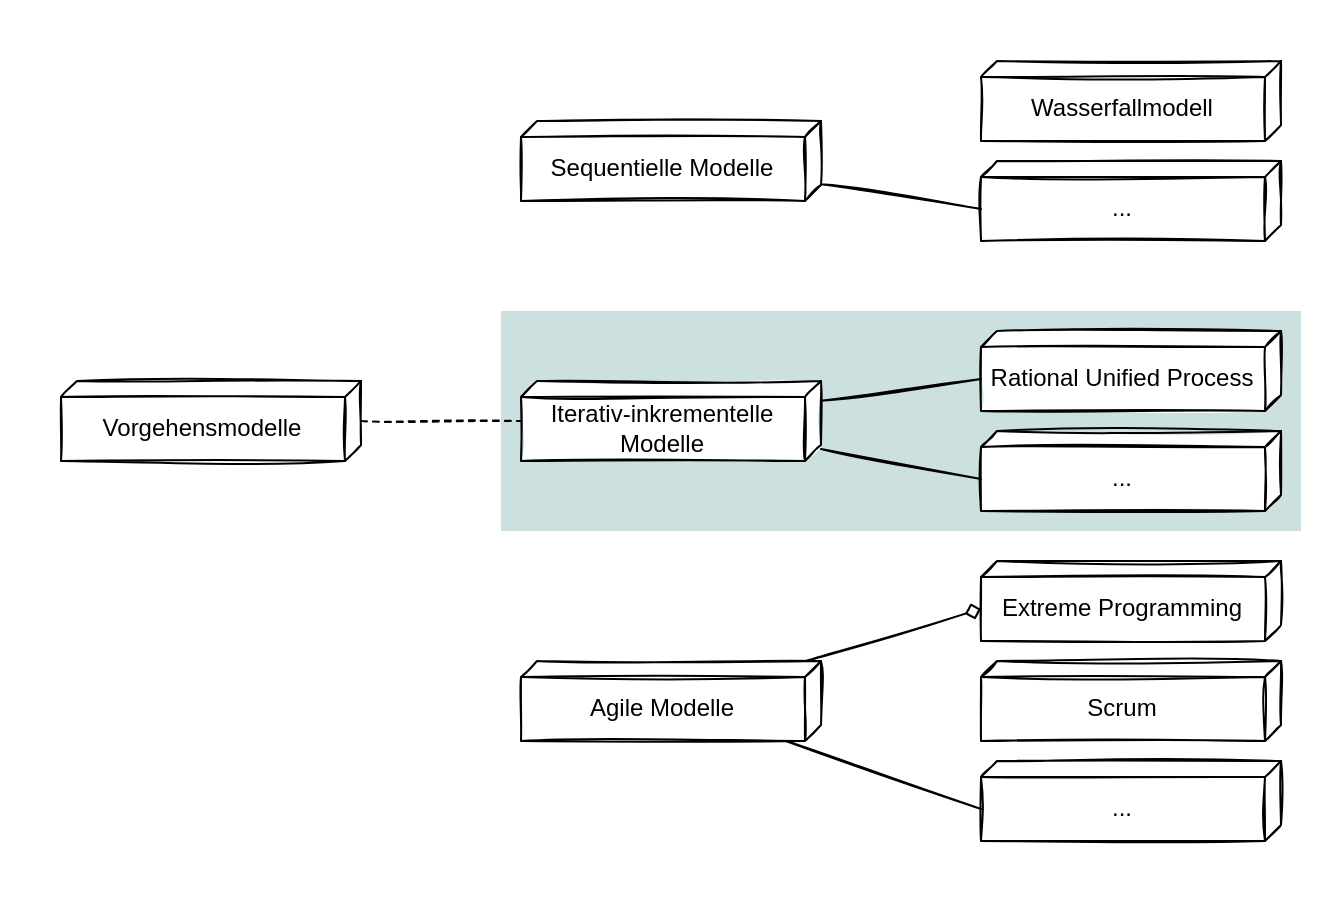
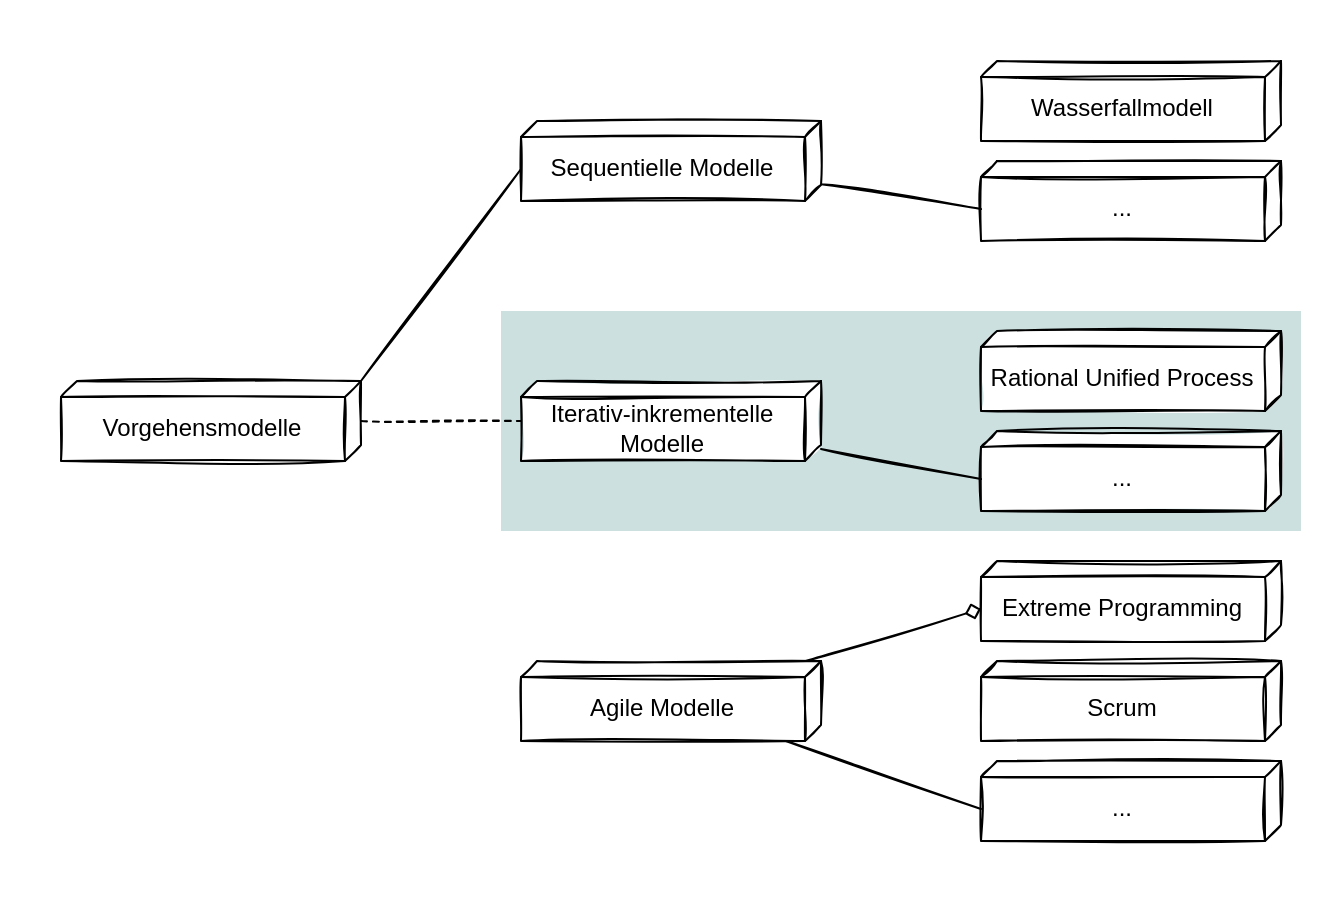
edge "Sequentielle Modelle" -- "Vorgehensmodelle": added
edge "Rational Unified Process" -- "Iterativ-inkrementelle Modelle": removed
